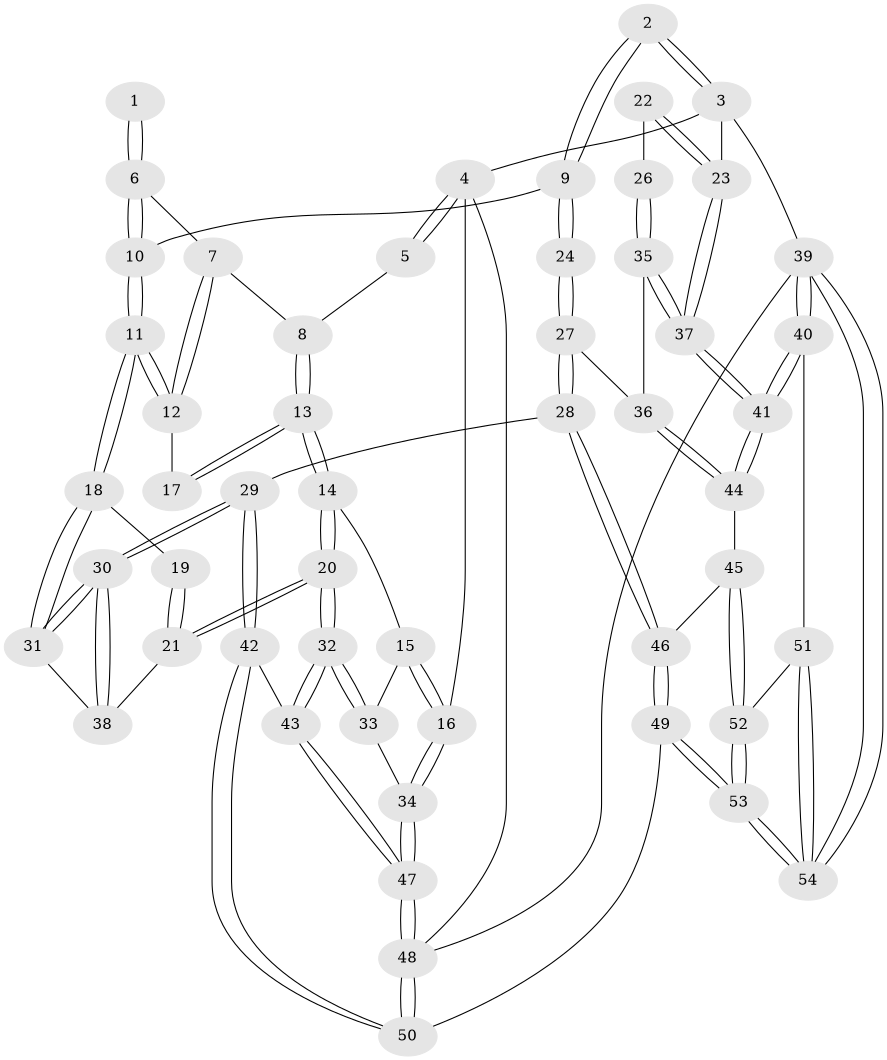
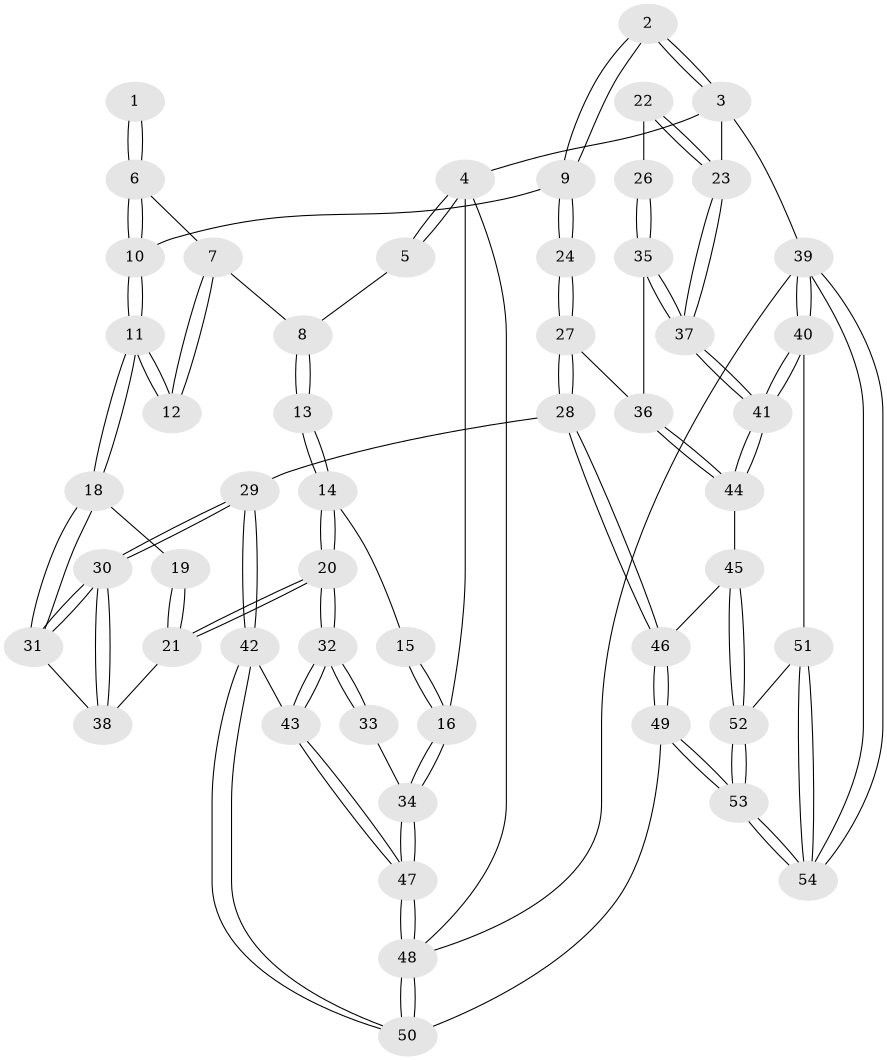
node "17": removed
edge "15" -- "33": removed
